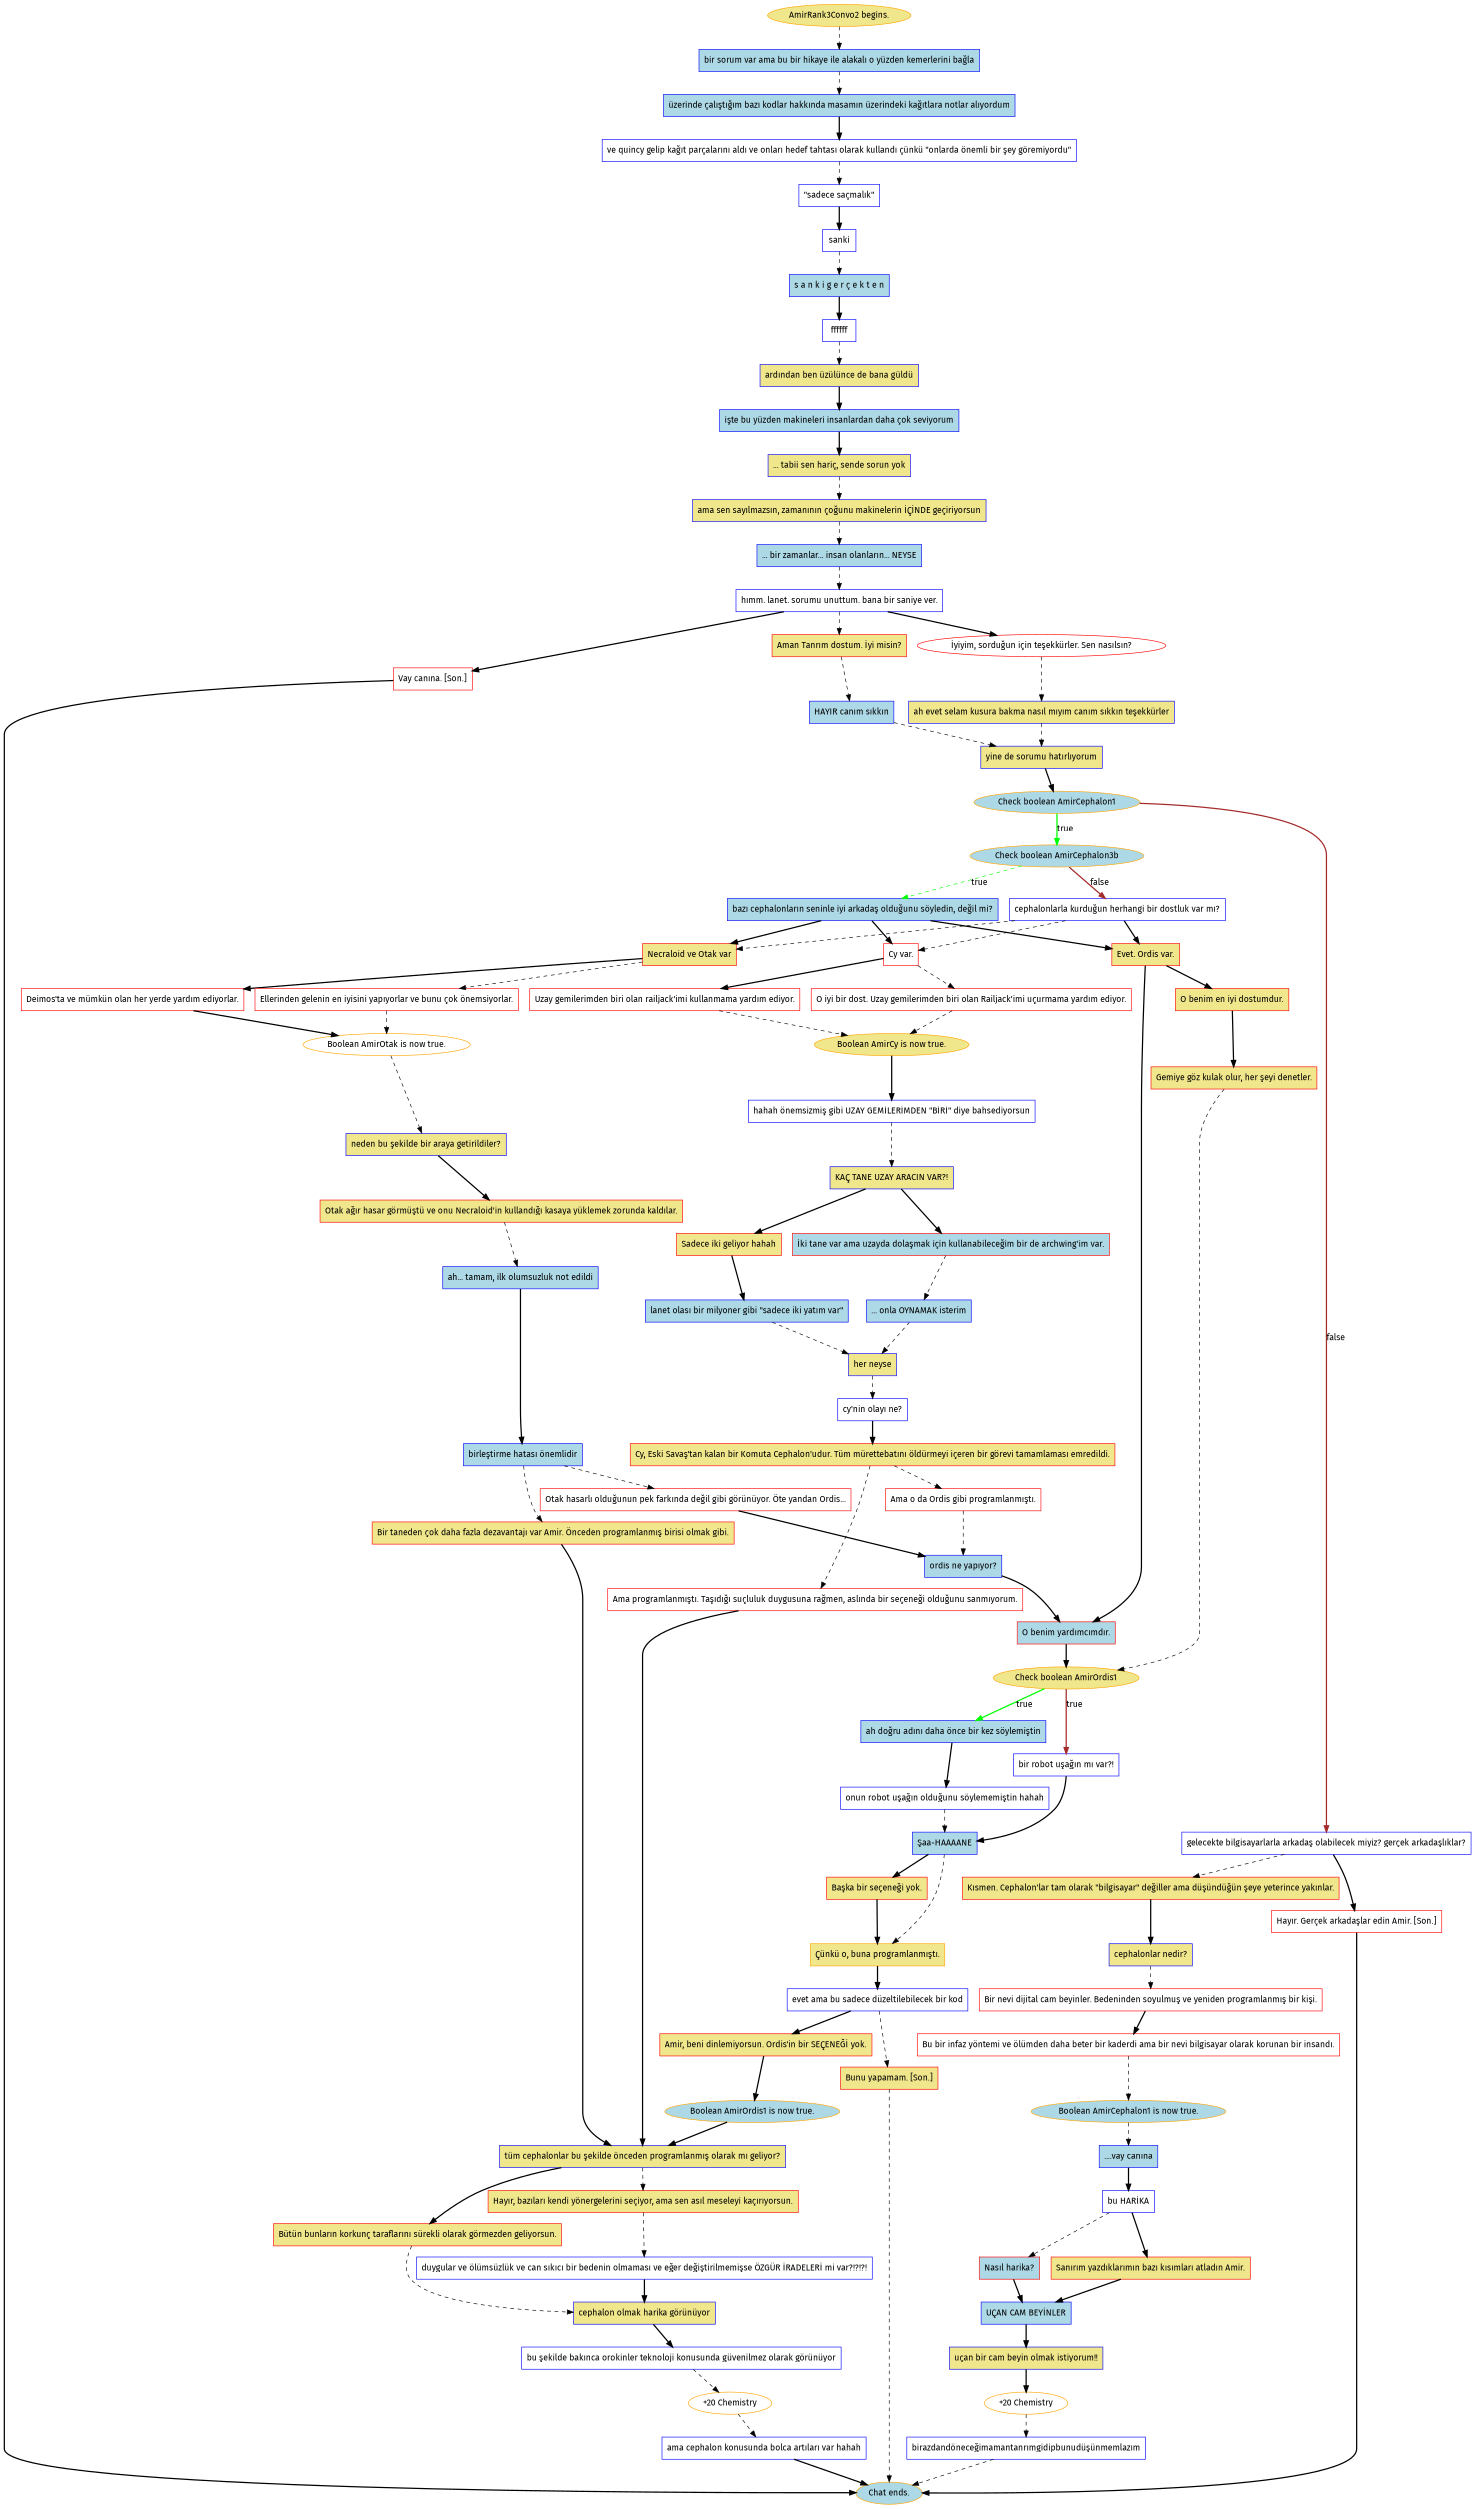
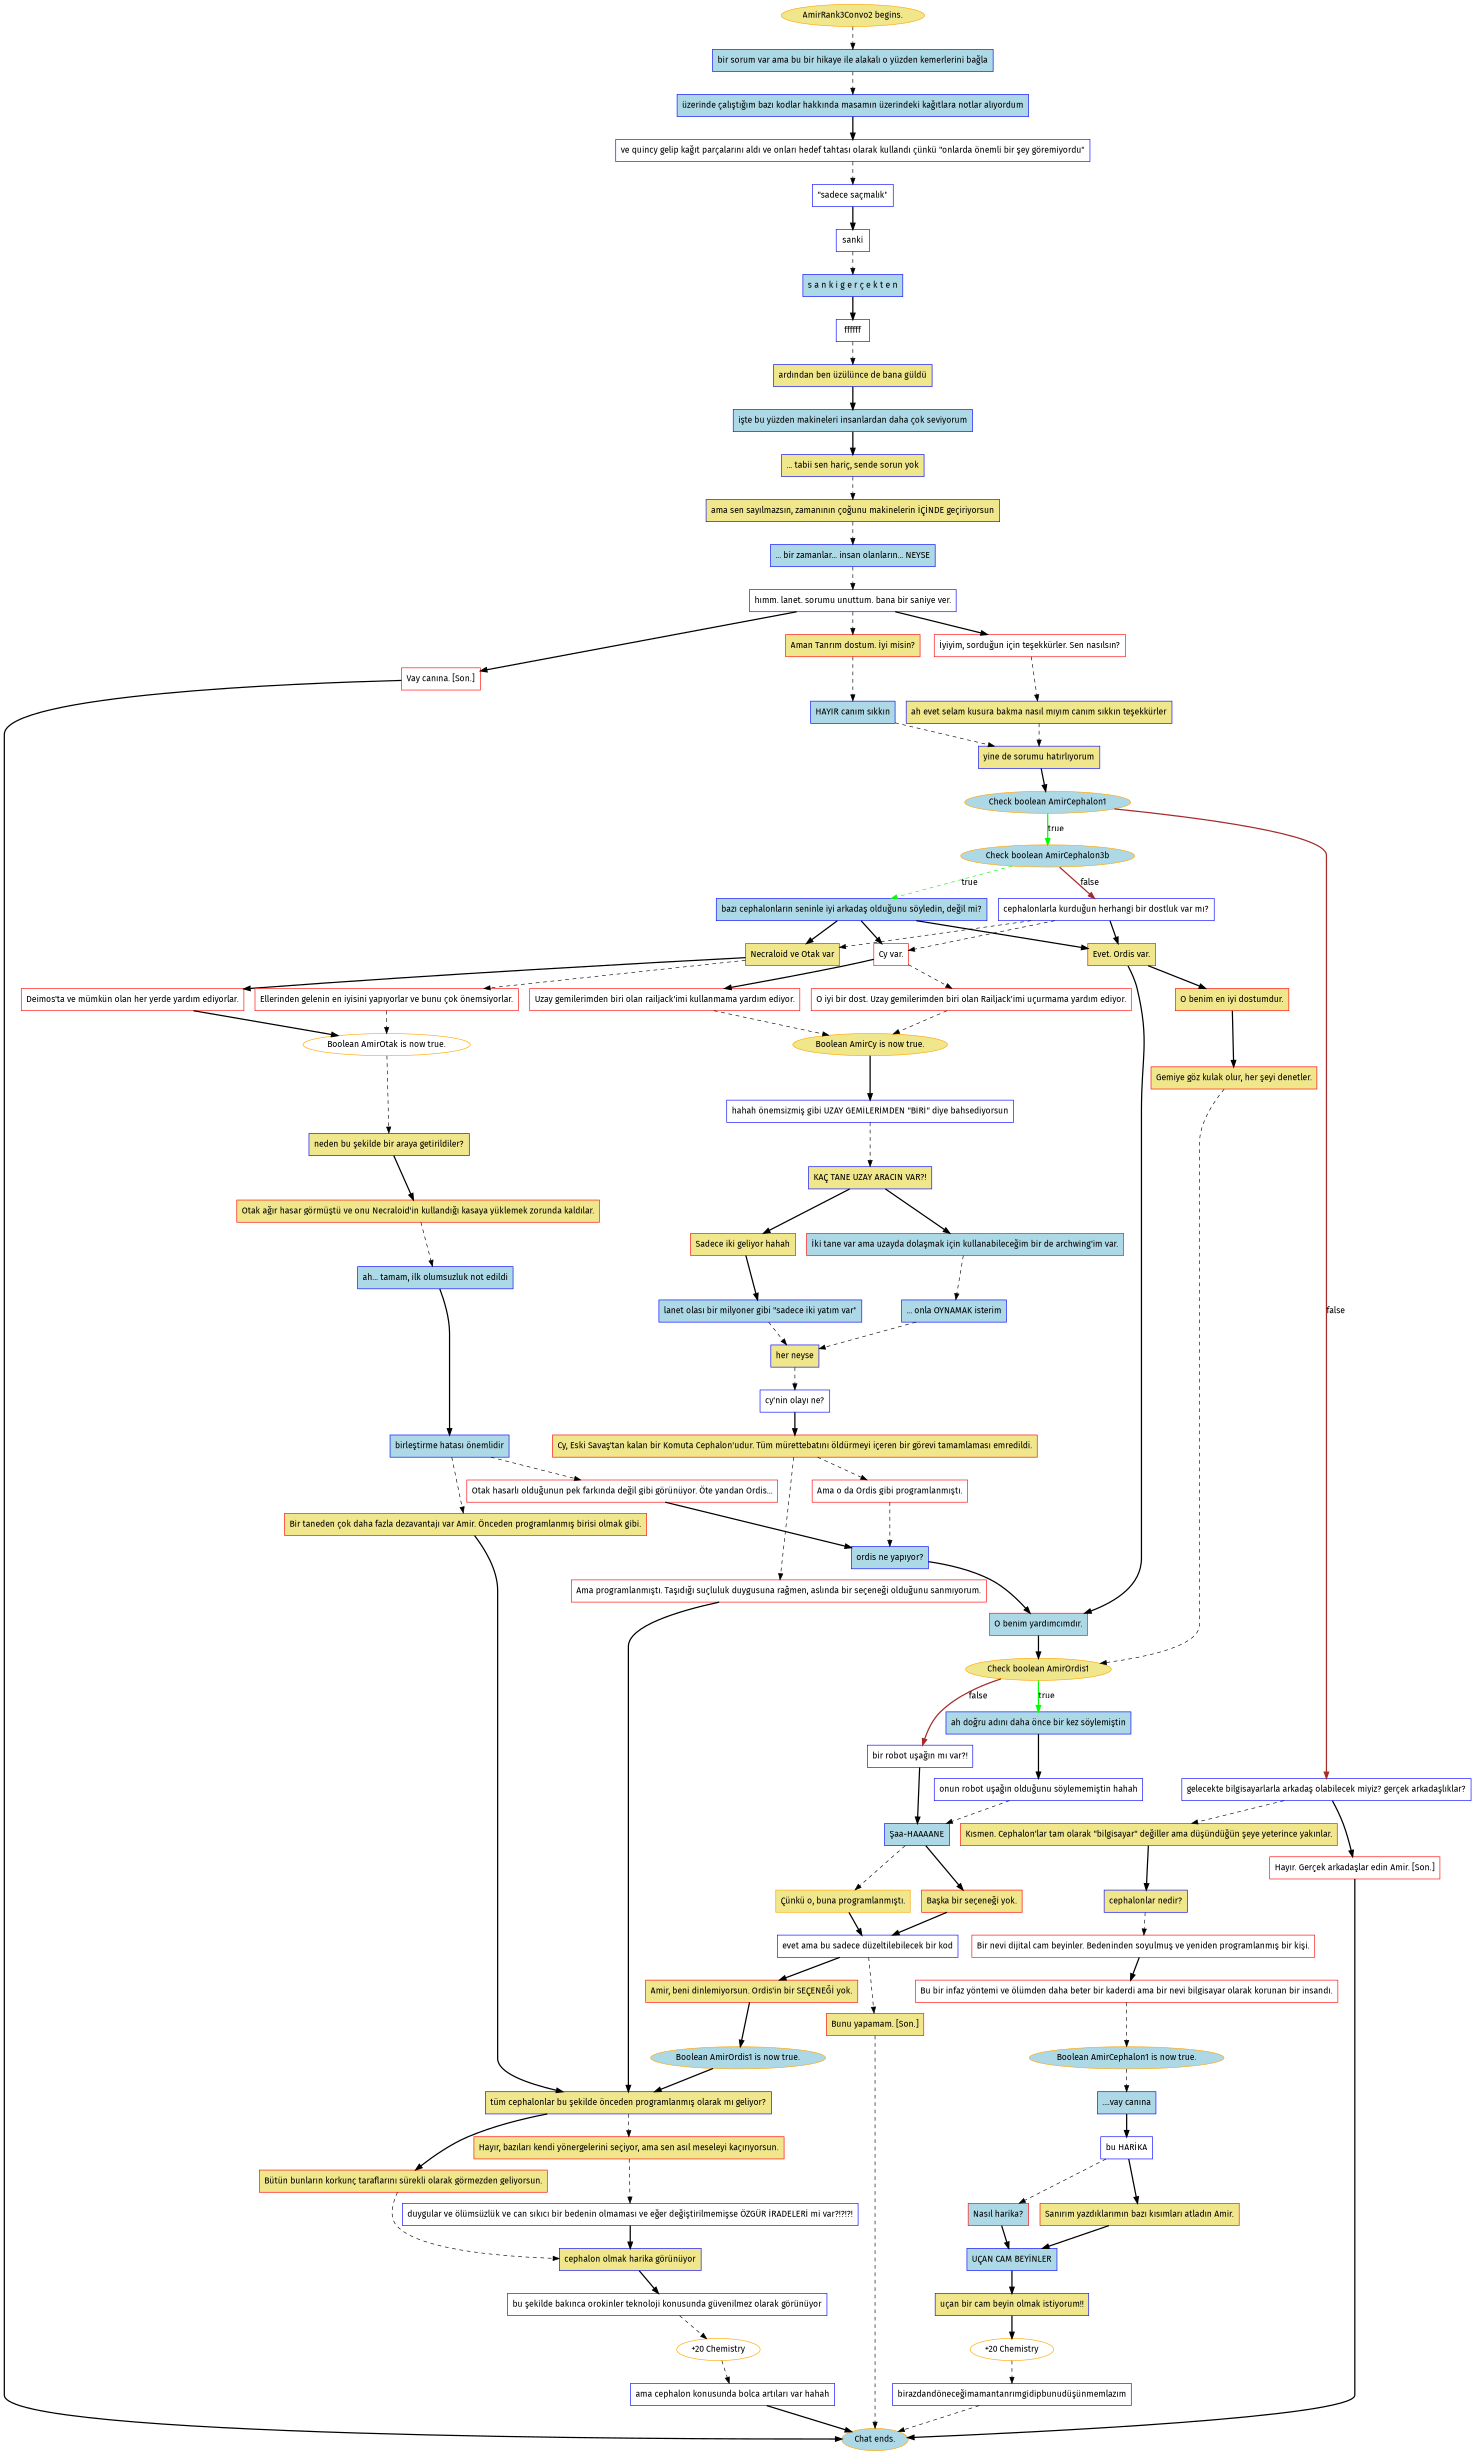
node "İyiyim, sorduğun için teşekkürler. Sen nasılsın?": shape ellipse -> box
edge "Check boolean AmirOrdis1" -> "bir robot uşağın mı var?!": label "true" -> "false"
edge "Başka bir seçeneği yok." -> "Çünkü o, buna programlanmıştı.": now "Başka bir seçeneği yok." -> "evet ama bu sadece düzeltilebilecek bir kod"
